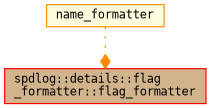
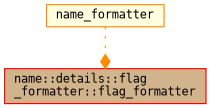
node "spdlog::details::flag _formatter::flag_formatter": label "spdlog::details::flag _formatter::flag_formatter" -> "name::details::flag _formatter::flag_formatter"
